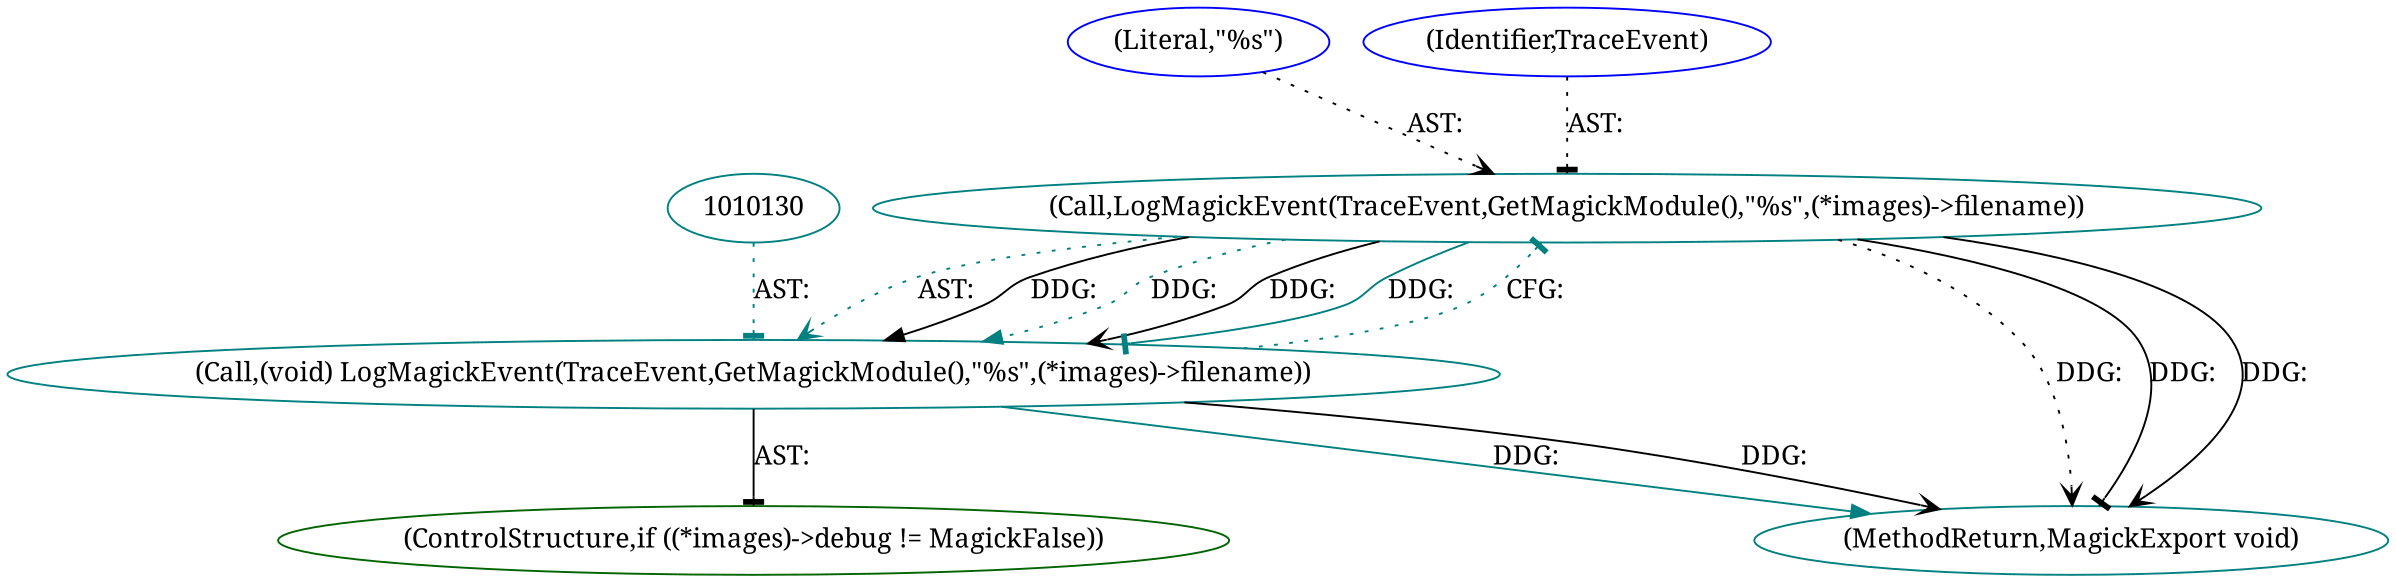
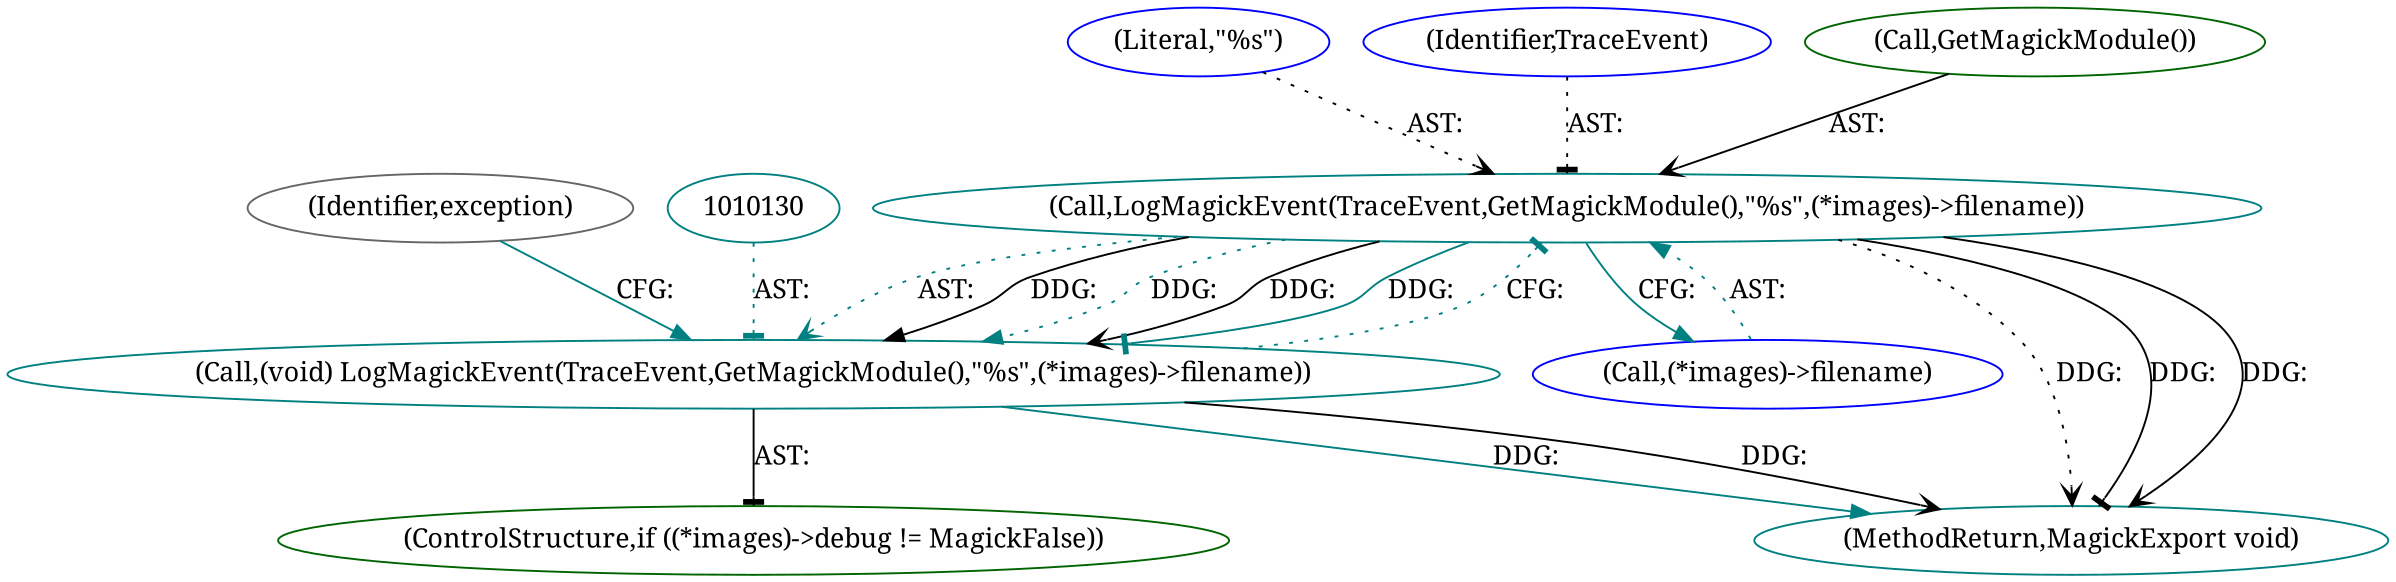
node "(Call,GetMagickModule())": added
node "(Identifier,exception)": added
node "(Call,(*images)->filename)": added
